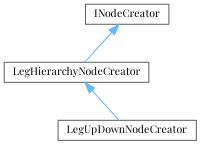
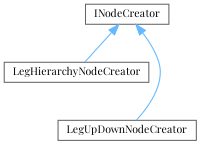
edge "LegUpDownNodeCreator" -> "LegHierarchyNodeCreator": now "LegUpDownNodeCreator" -> "INodeCreator"
